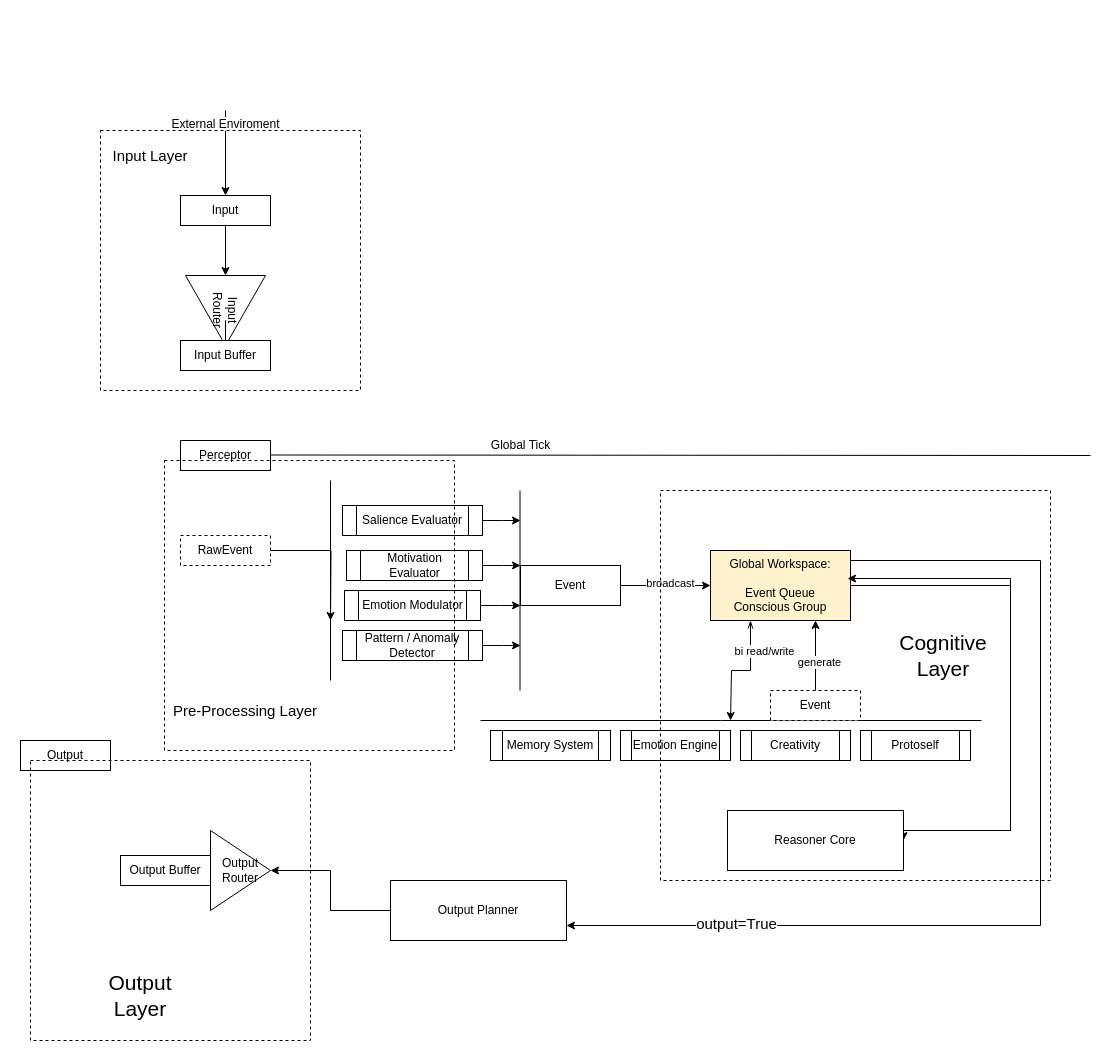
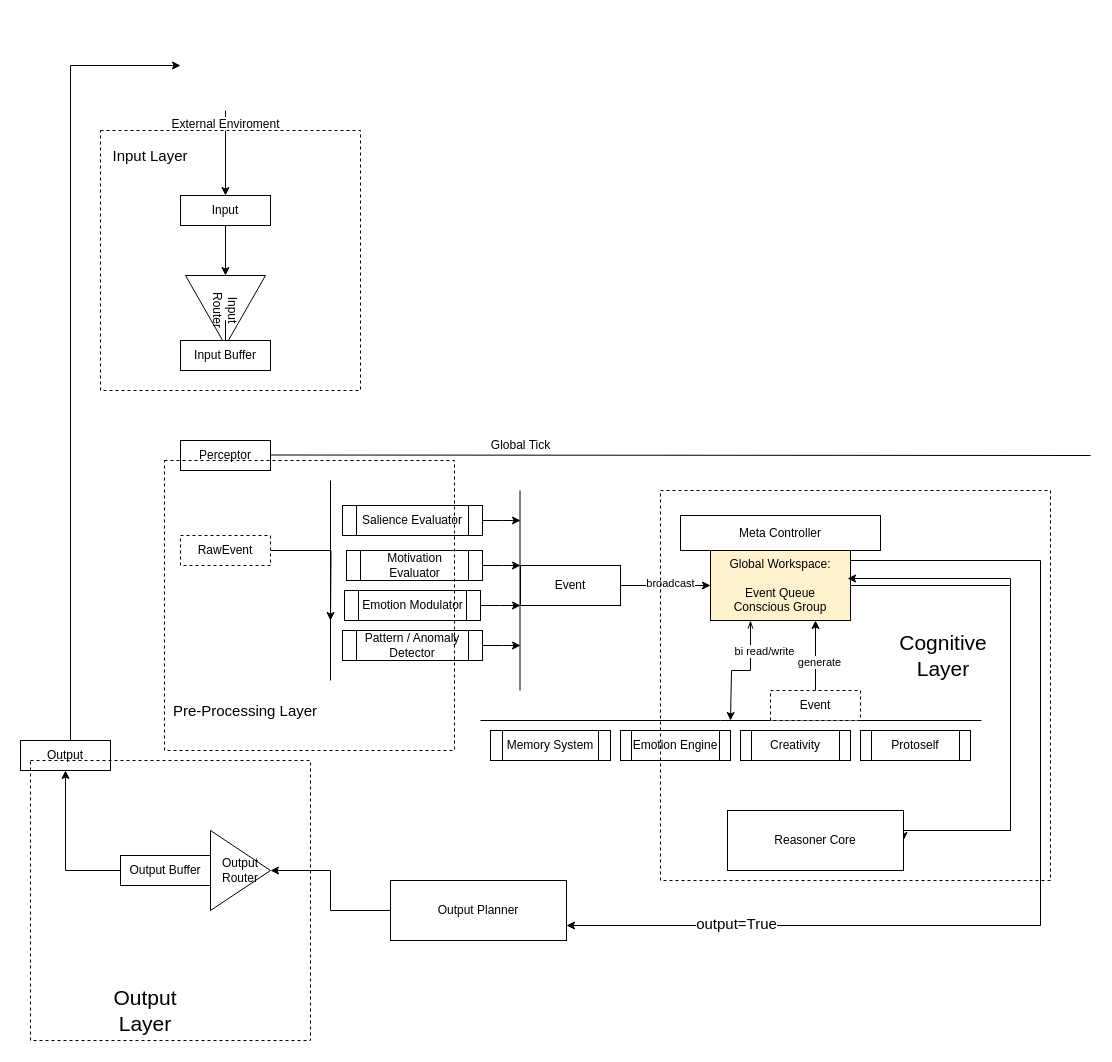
edge "Output" -> "External Enviroment": added
node "Meta Controller": added
edge "Output Buffer" -> "Output": added
node "Output Layer": moved (141, 996) -> (146, 1011)
